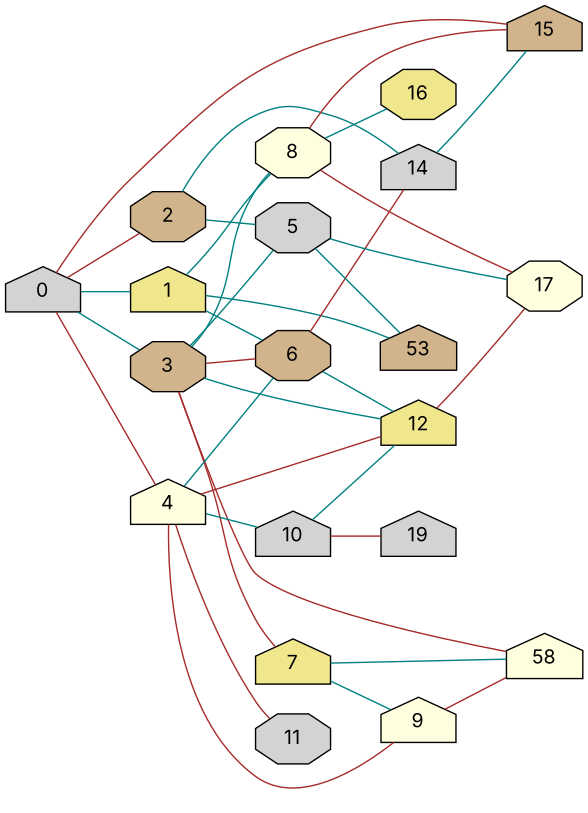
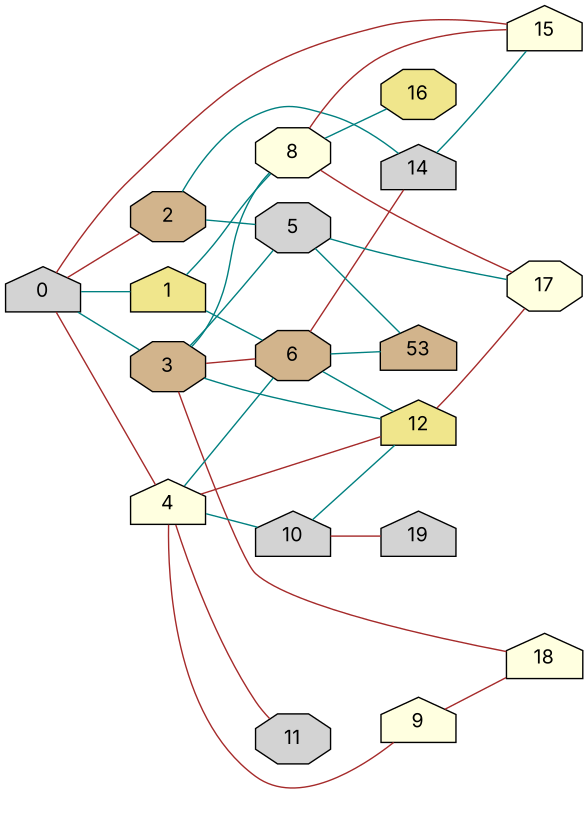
node "15": fillcolor tan -> lightyellow
edge "1" -- "53": now "6" -- "53"
node "58": label "58" -> "18"
node "7": removed
